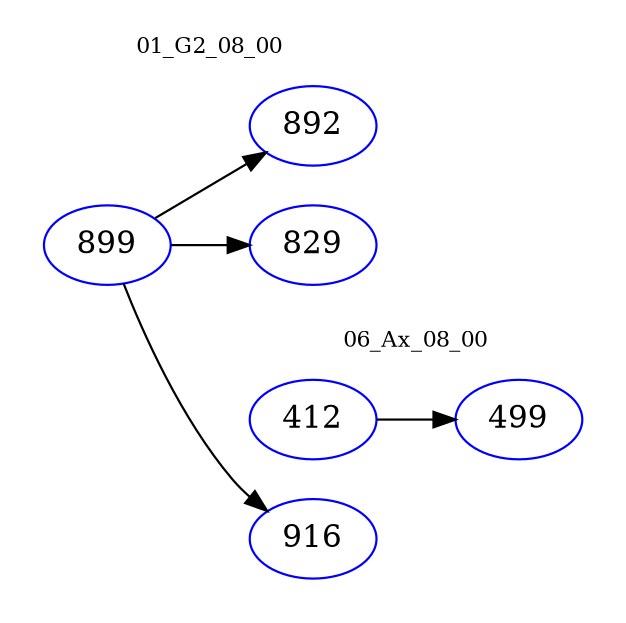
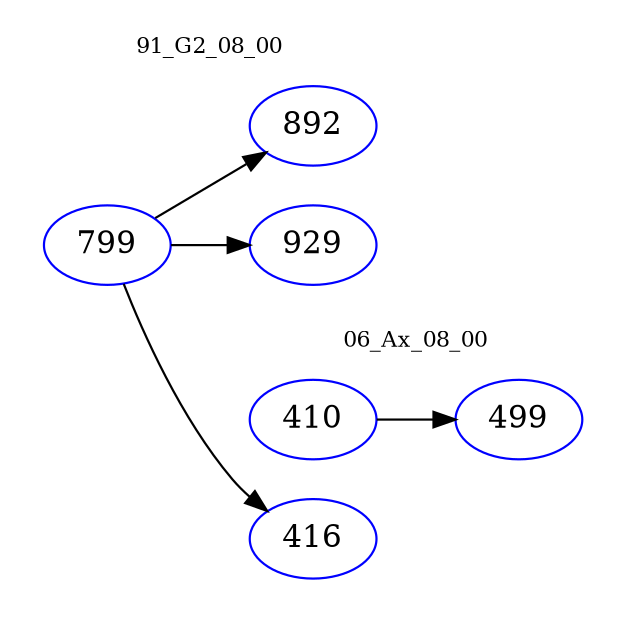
cluster "01_G2_08_00": label "01_G2_08_00" -> "91_G2_08_00"
node "899": label "899" -> "799"
node "829": label "829" -> "929"
node "412": label "412" -> "410"
node "916": label "916" -> "416"
